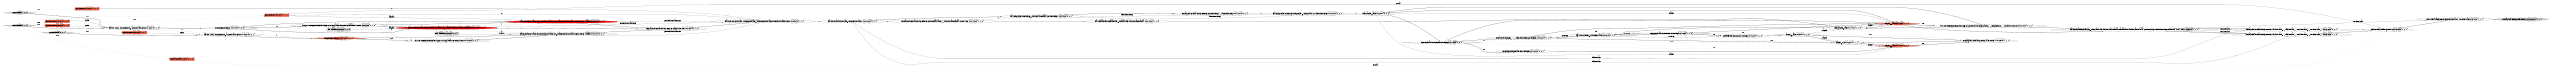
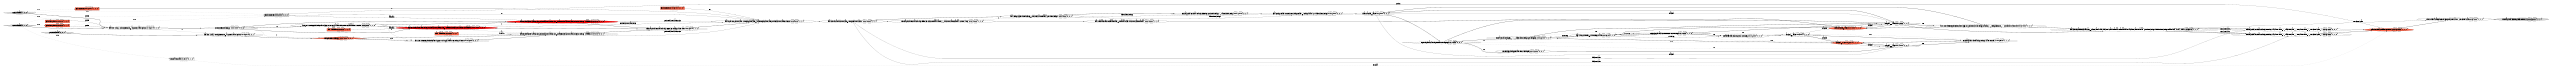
edge "Environment env@@@2@@@['1', '1', '1']" -> "confirm(terminal,CONFIRMATION_MSG)@@@32@@@['1', '1', '1']": label "terminal" -> "options"
node "Environment env@@@2@@@['0', '1', '0']": added
edge "processNodePaths['1', '0', '0']" -> "Environment env@@@2@@@['1', '1', '1']": added, label "true"
node "Environment env@@@2@@@['1', '1', '1']": fillcolor tomato -> lightgray
edge "processNodePaths['0', '1', '0']" -> "Environment env@@@2@@@['1', '1', '1']": label "true" -> "options"
edge "processNodePaths['0', '1', '0']" -> "OptionSet options@@@2@@@['1', '0', '0']": now "processNodePaths['1', '0', '0']" -> "OptionSet options@@@2@@@['1', '0', '0']"
node "matched == false@@@26@@@['1', '1', '1']": fillcolor tomato -> white
node "boolean matched = false@@@14@@@['1', '1', '0']": fillcolor white -> tomato
node "Path(( dataPaths@@@2@@@['1', '0', '0']": fillcolor lightgray -> tomato
node "confirm(terminal,CONFIRMATION_MSG)@@@32@@@['1', '1', '1']": fillcolor white -> tomato
edge "matched == false@@@19@@@['1', '1', '0']" -> "boolean matched = false@@@14@@@['1', '1', '0']": reversed
node "OptionSet options@@@2@@@['0', '0', '1']": removed
node "Path(( dataPaths@@@2@@@['0', '0', '1']": fillcolor lightgray -> tomato
node "matched = true@@@22@@@['1', '1', '1']": fillcolor white -> tomato
node "matched == false@@@19@@@['0', '0', '1']": fillcolor tomato -> white
node "Terminal terminal@@@2@@@['0', '1', '0']": fillcolor tomato -> white
